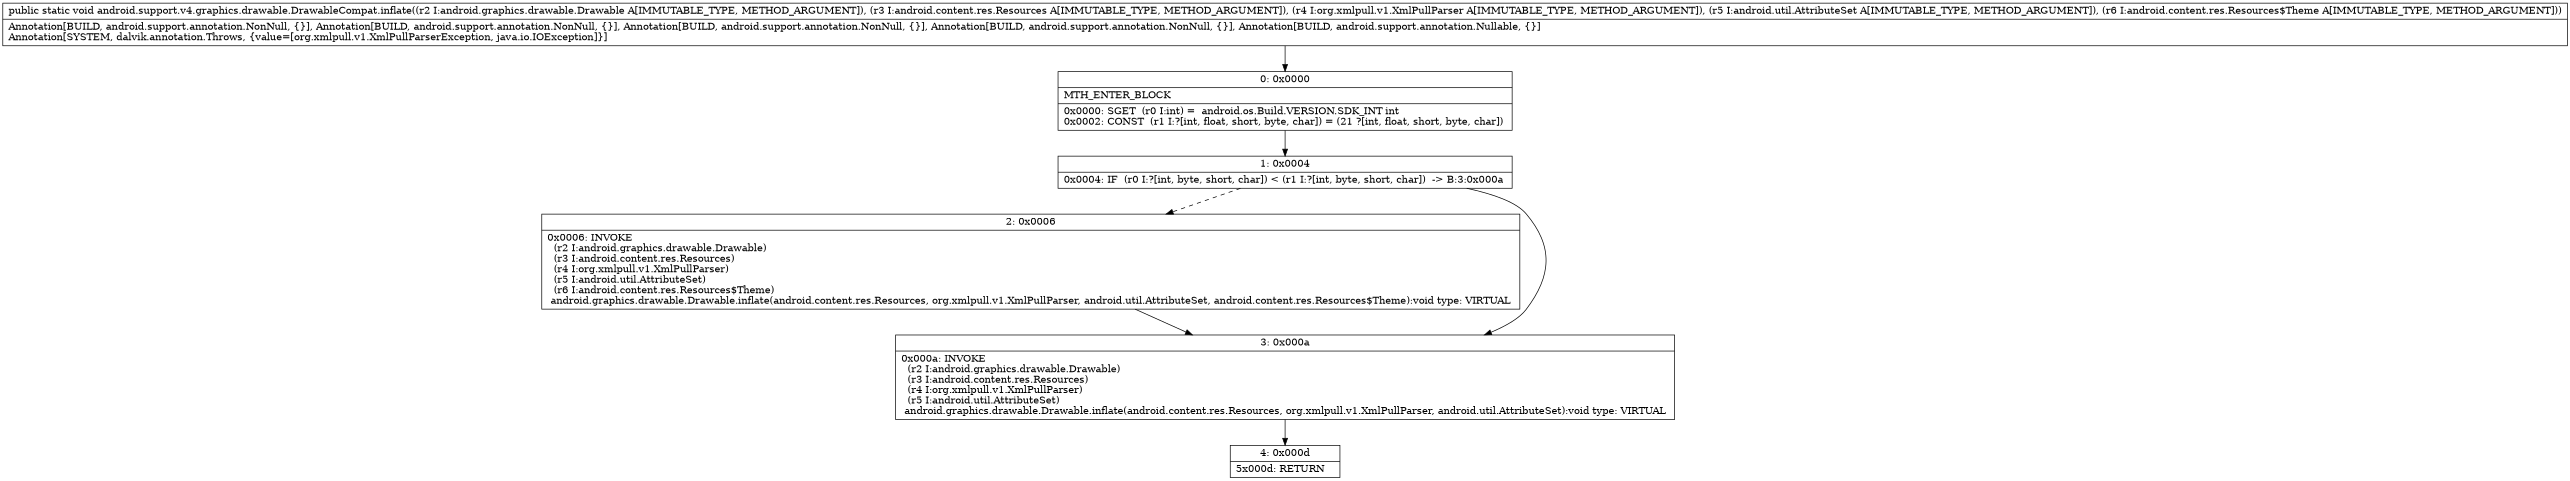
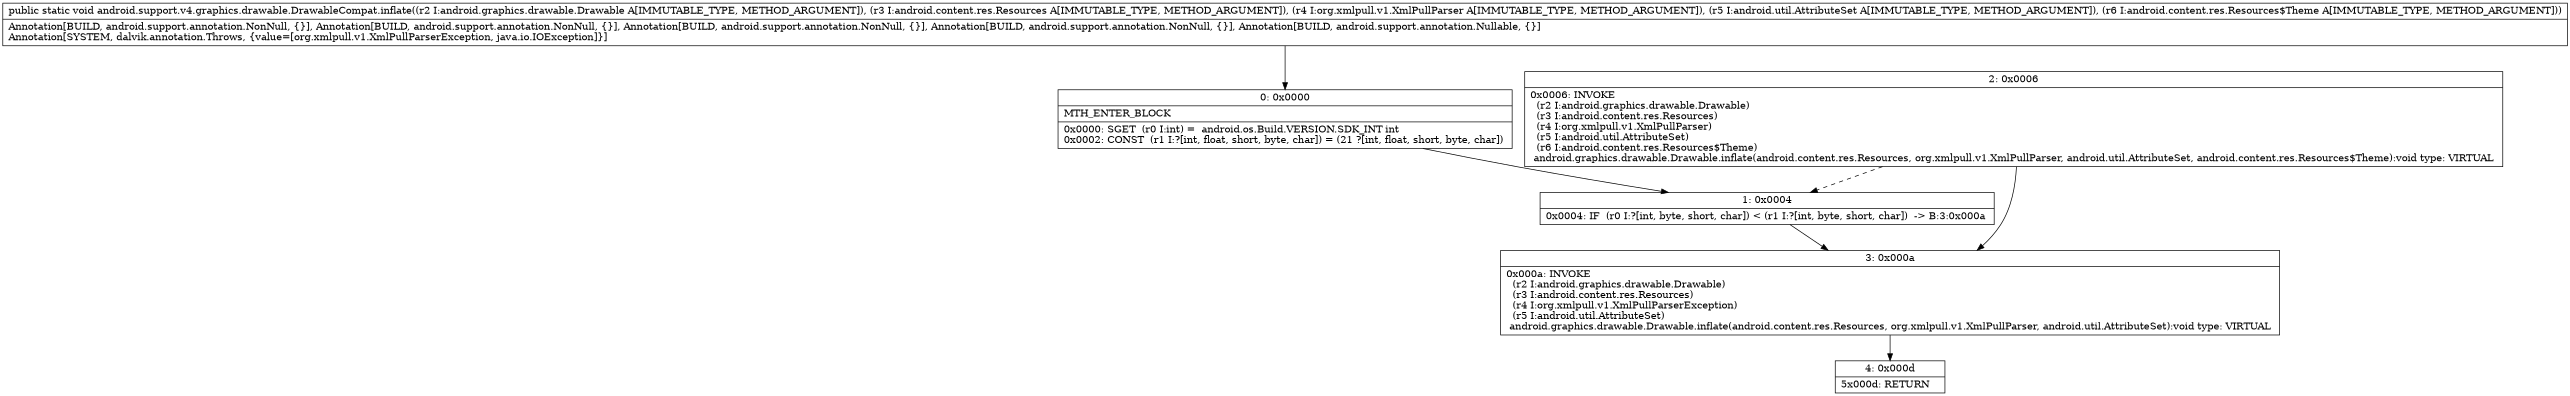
edge "1: 0x0004" -> "2: 0x0006": reversed
node "3: 0x000a": text "(r4 I:org.xmlpull.v1.XmlPullParser)" -> "(r4 I:org.xmlpull.v1.XmlPullParserException)"
